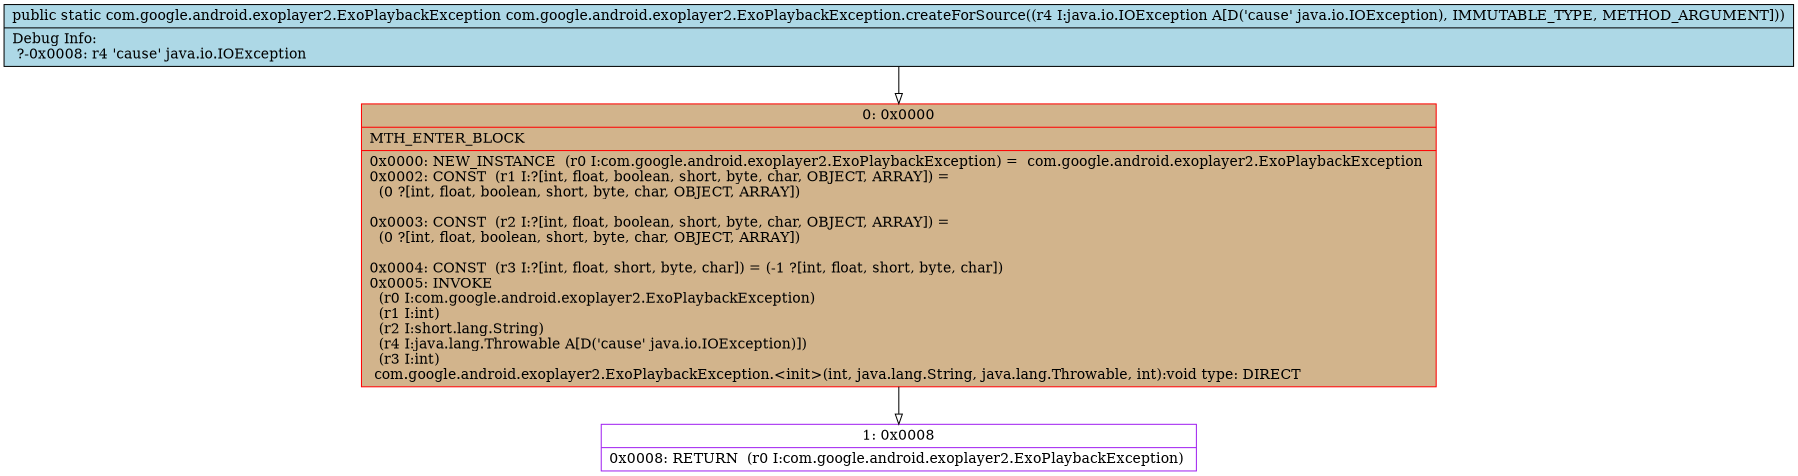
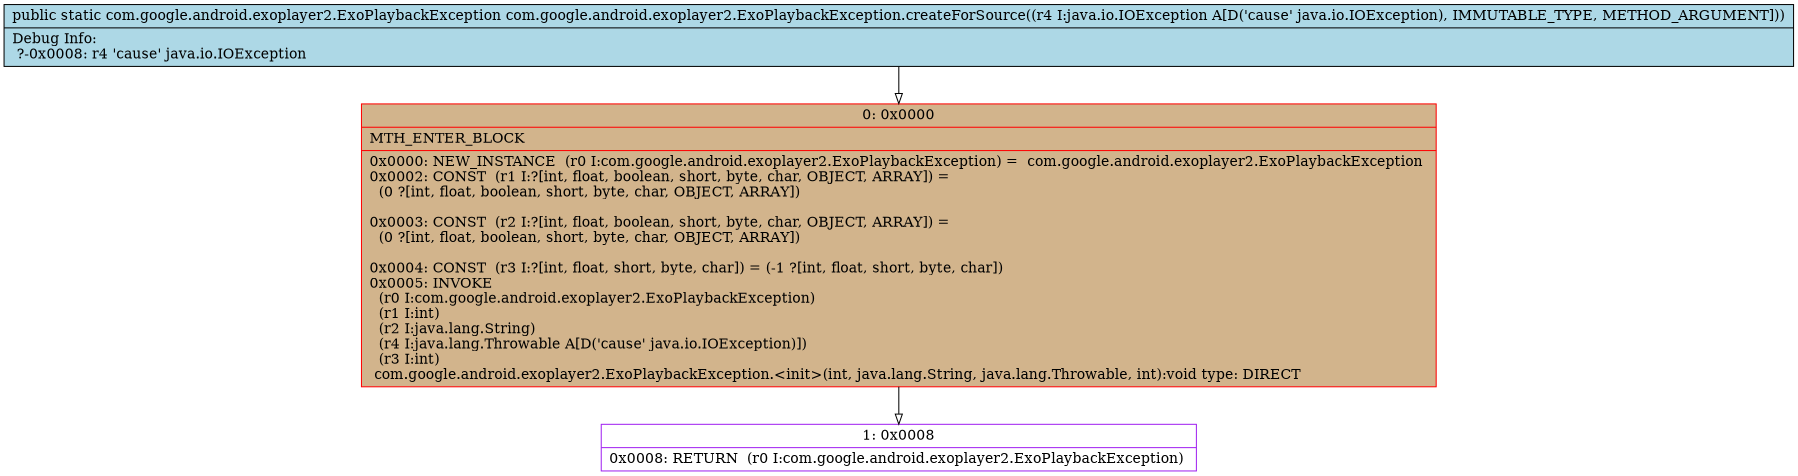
node "0: 0x0000": text "(r2 I:short.lang.String)" -> "(r2 I:java.lang.String)"
